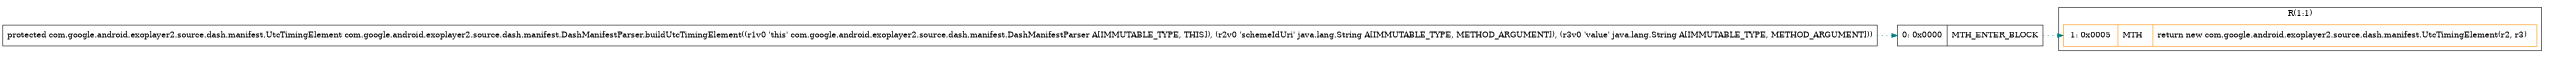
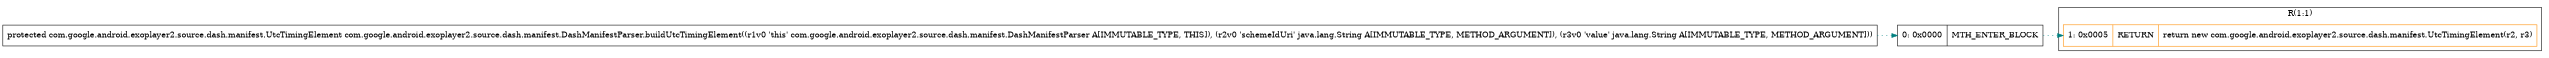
node "1: 0x0005": text "MTH" -> "RETURN"
